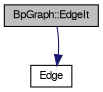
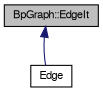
edge "BpGraph::EdgeIt" -> "Edge": reversed
